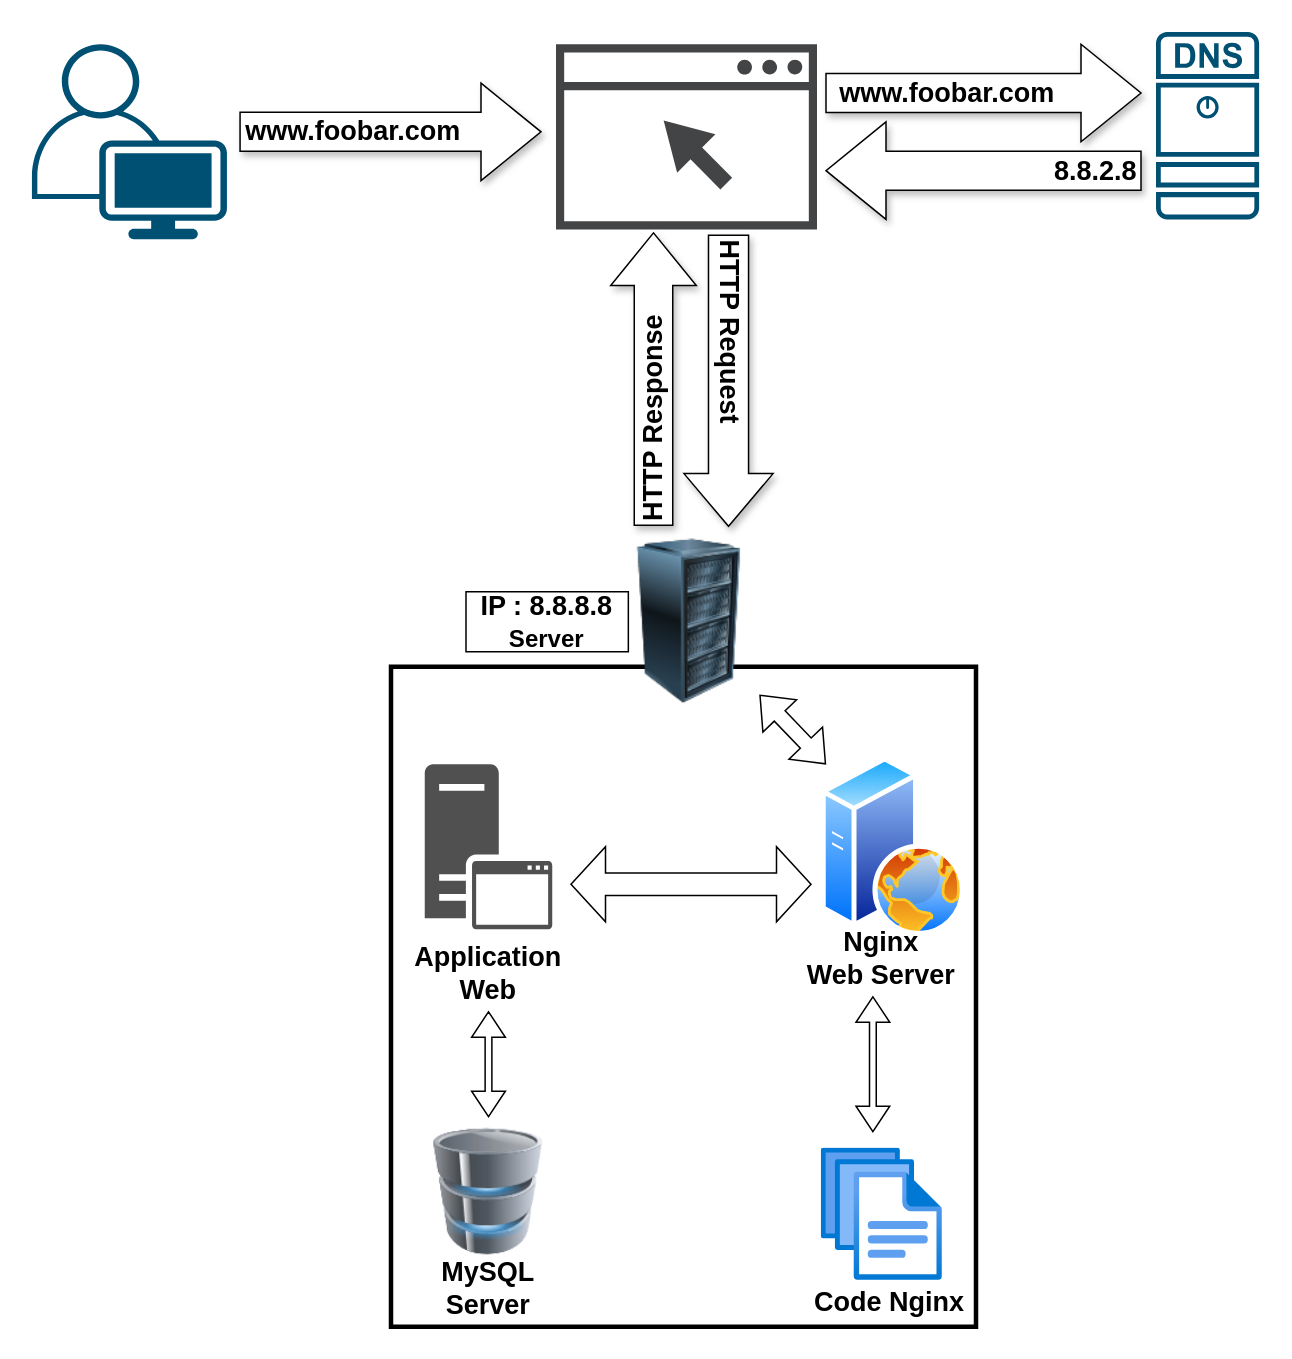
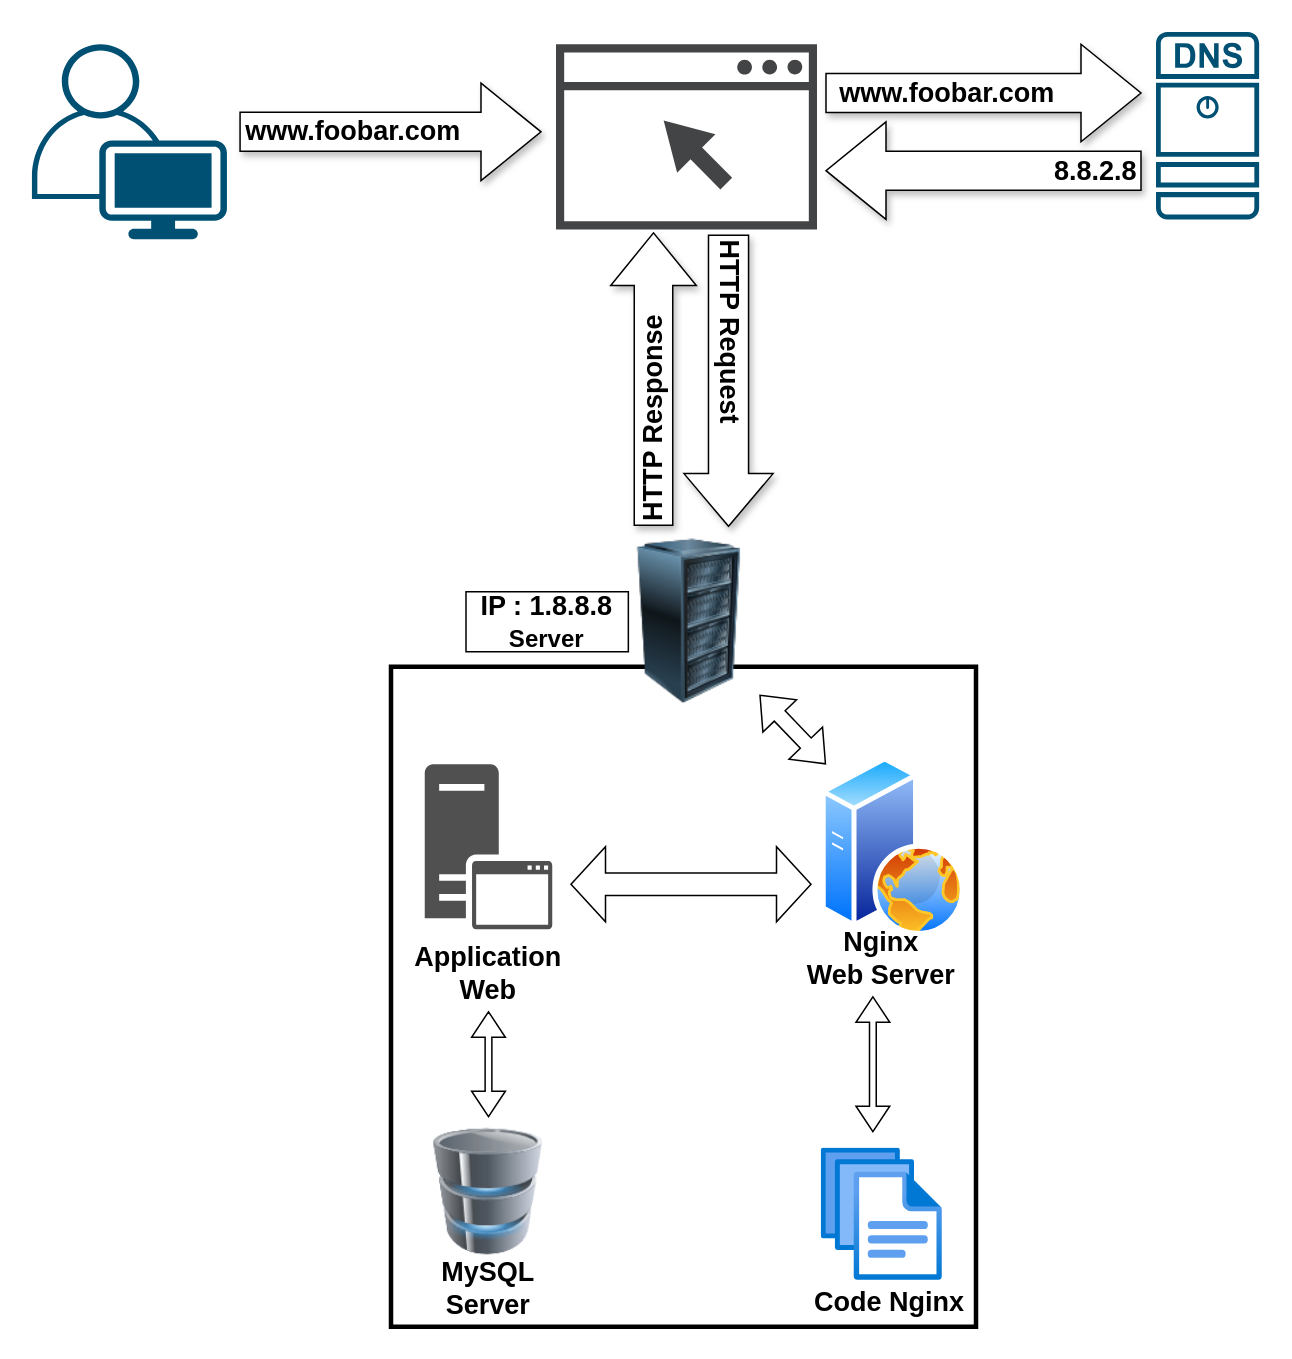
node "IP : 8.8.8.8 Server": label "IP : 8.8.8.8 Server" -> "IP : 1.8.8.8 Server"
